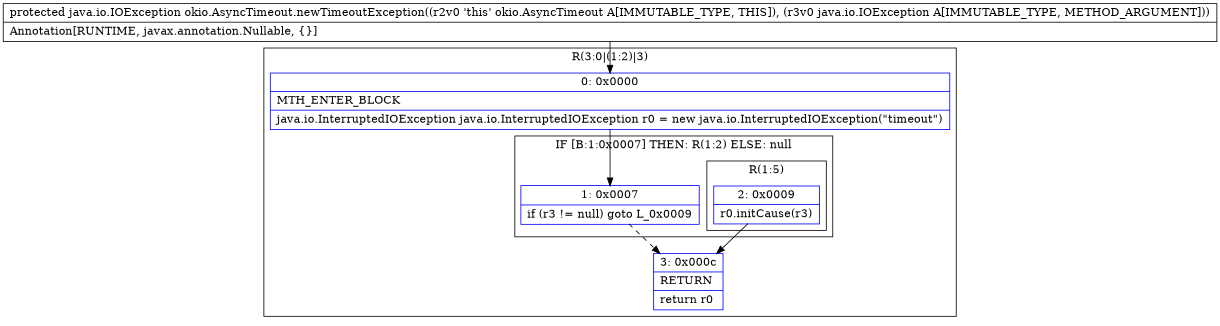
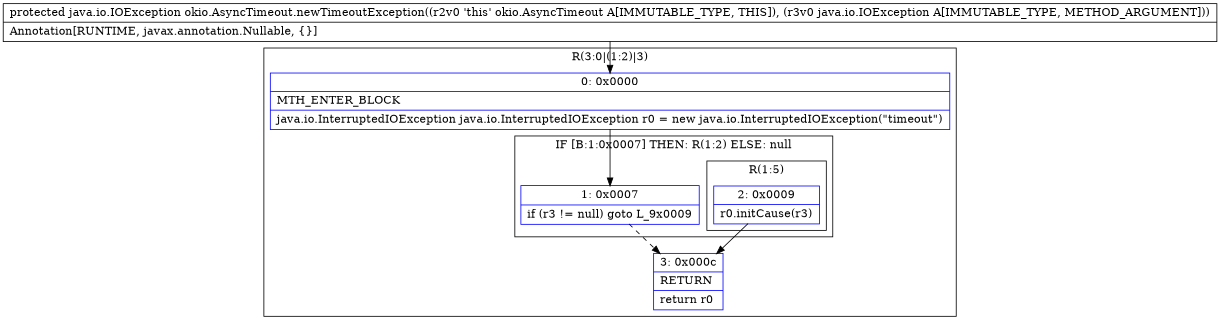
node "1: 0x0007": text "if (r3 != null) goto L_0x0009" -> "if (r3 != null) goto L_9x0009"
